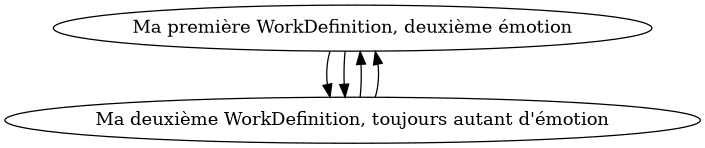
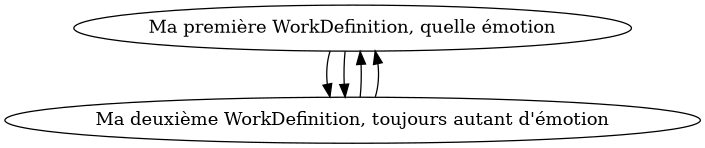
node "Ma première WorkDefinition, deuxième émotion": label "Ma première WorkDefinition, deuxième émotion" -> "Ma première WorkDefinition, quelle émotion"
